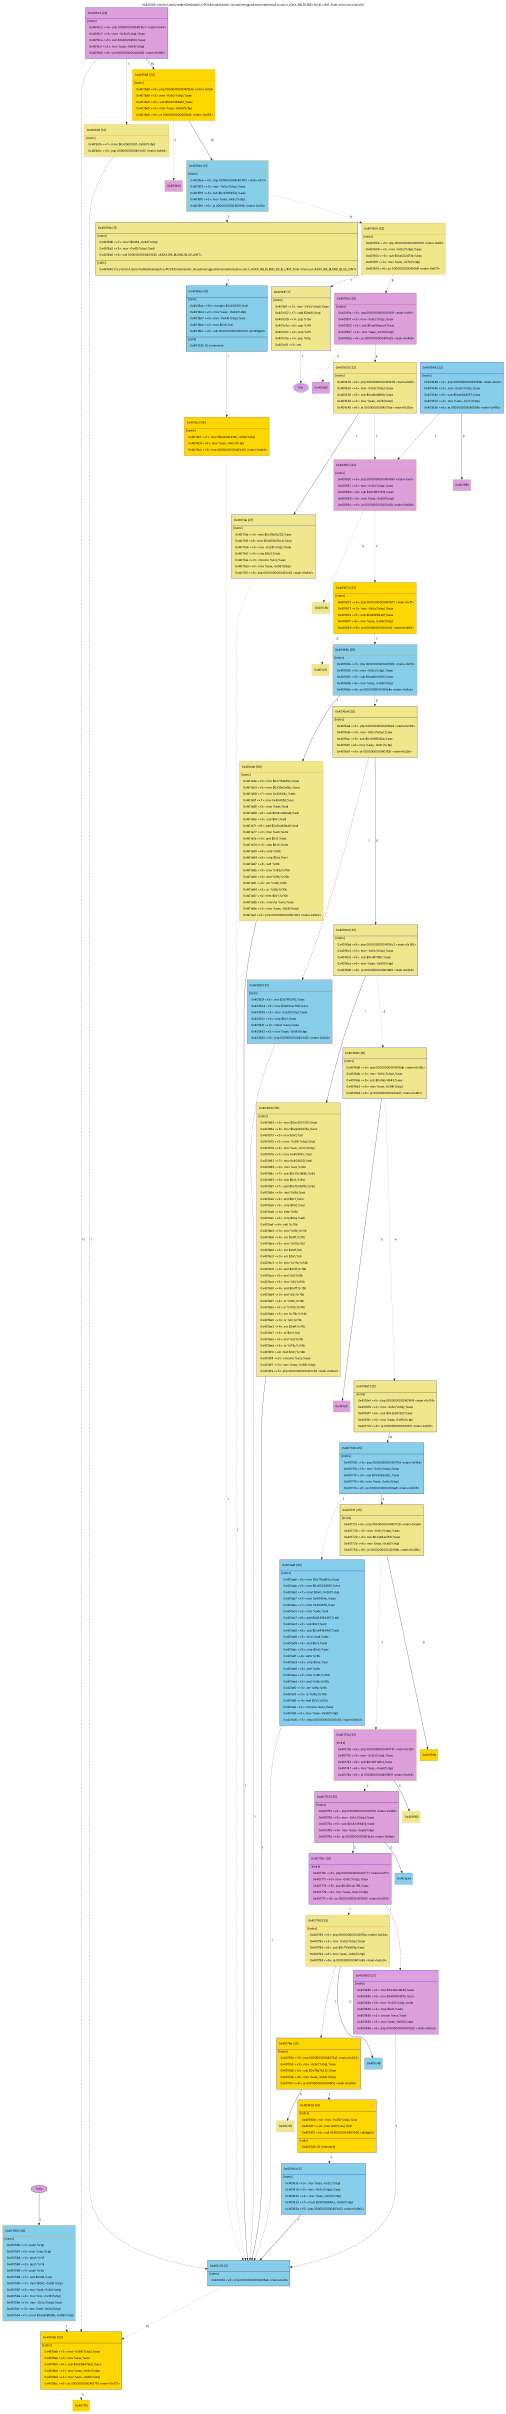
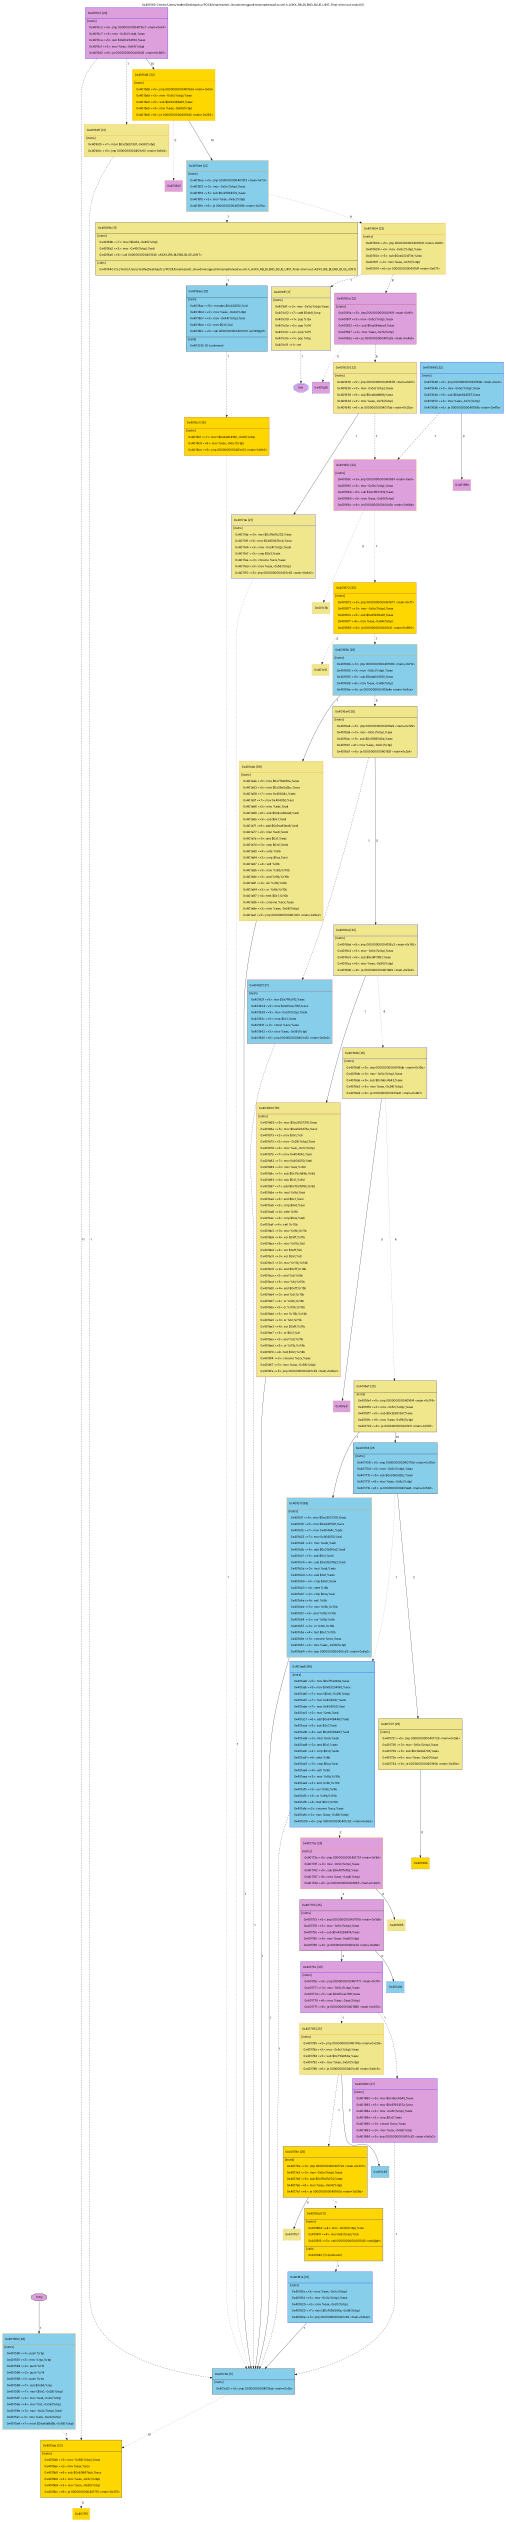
node "0x401b11 [88]": added
edge "0x401721 [25]" -> "0x40173a [25]": now "0x401aa6 [95]" -> "0x40173a [25]"
